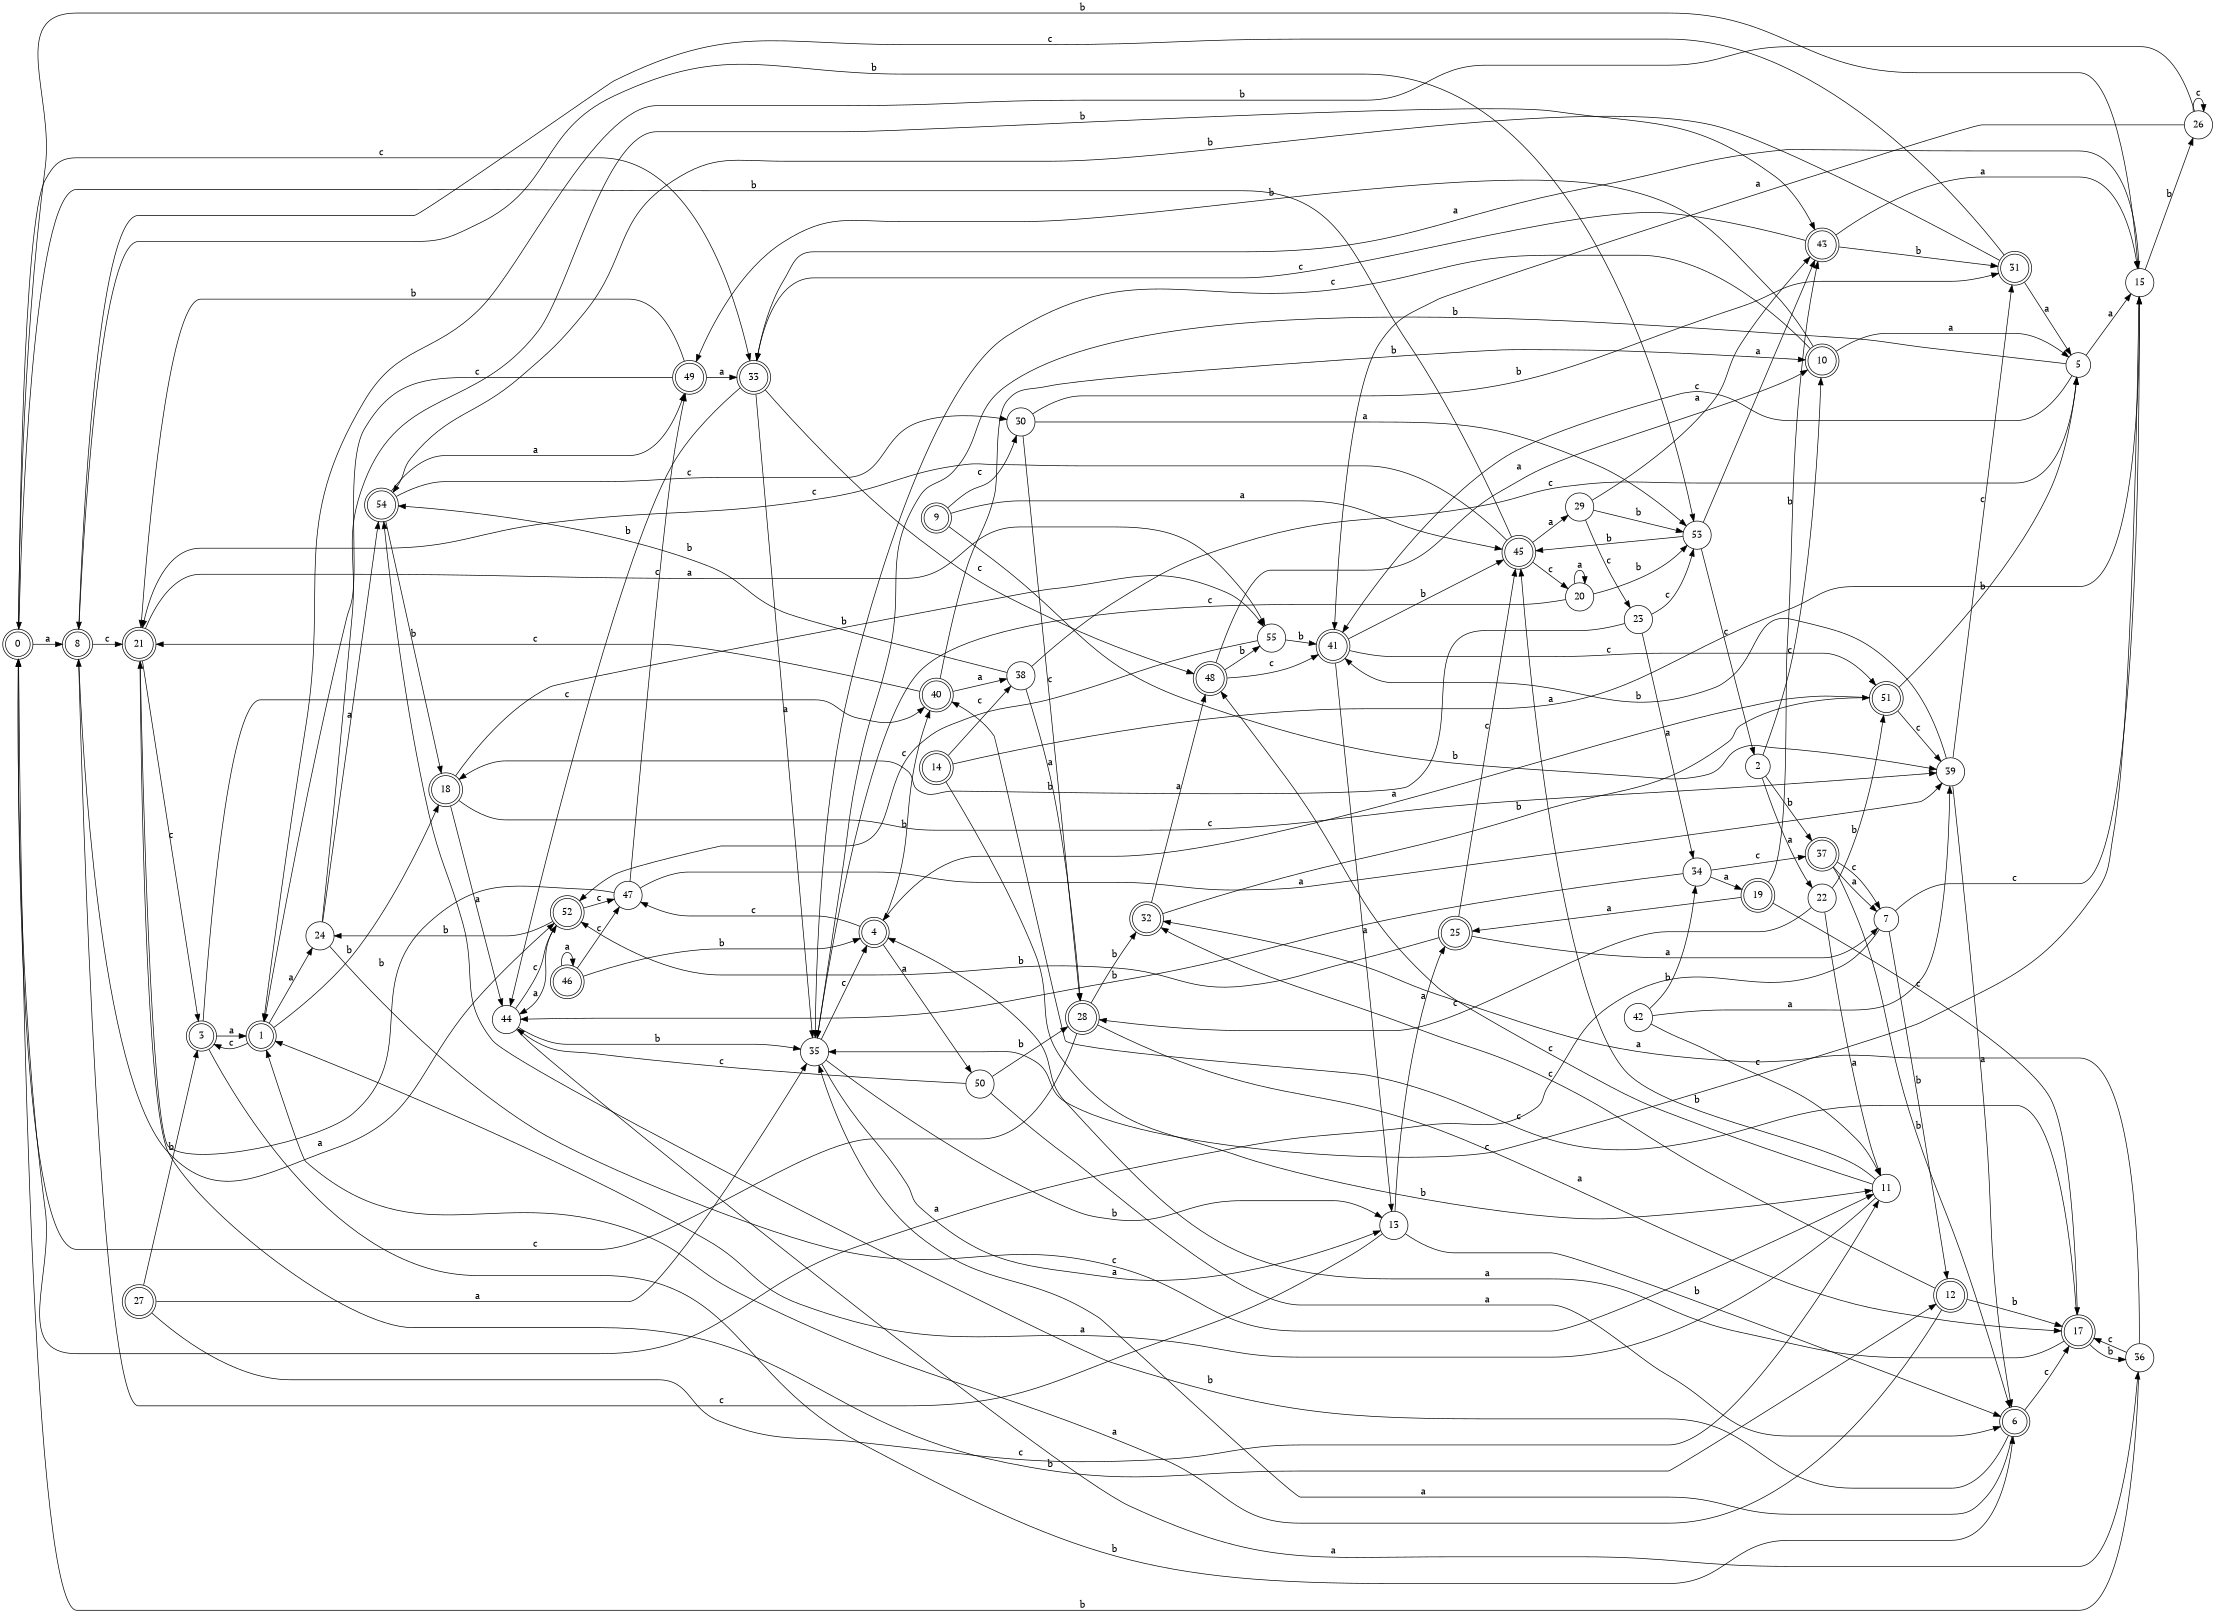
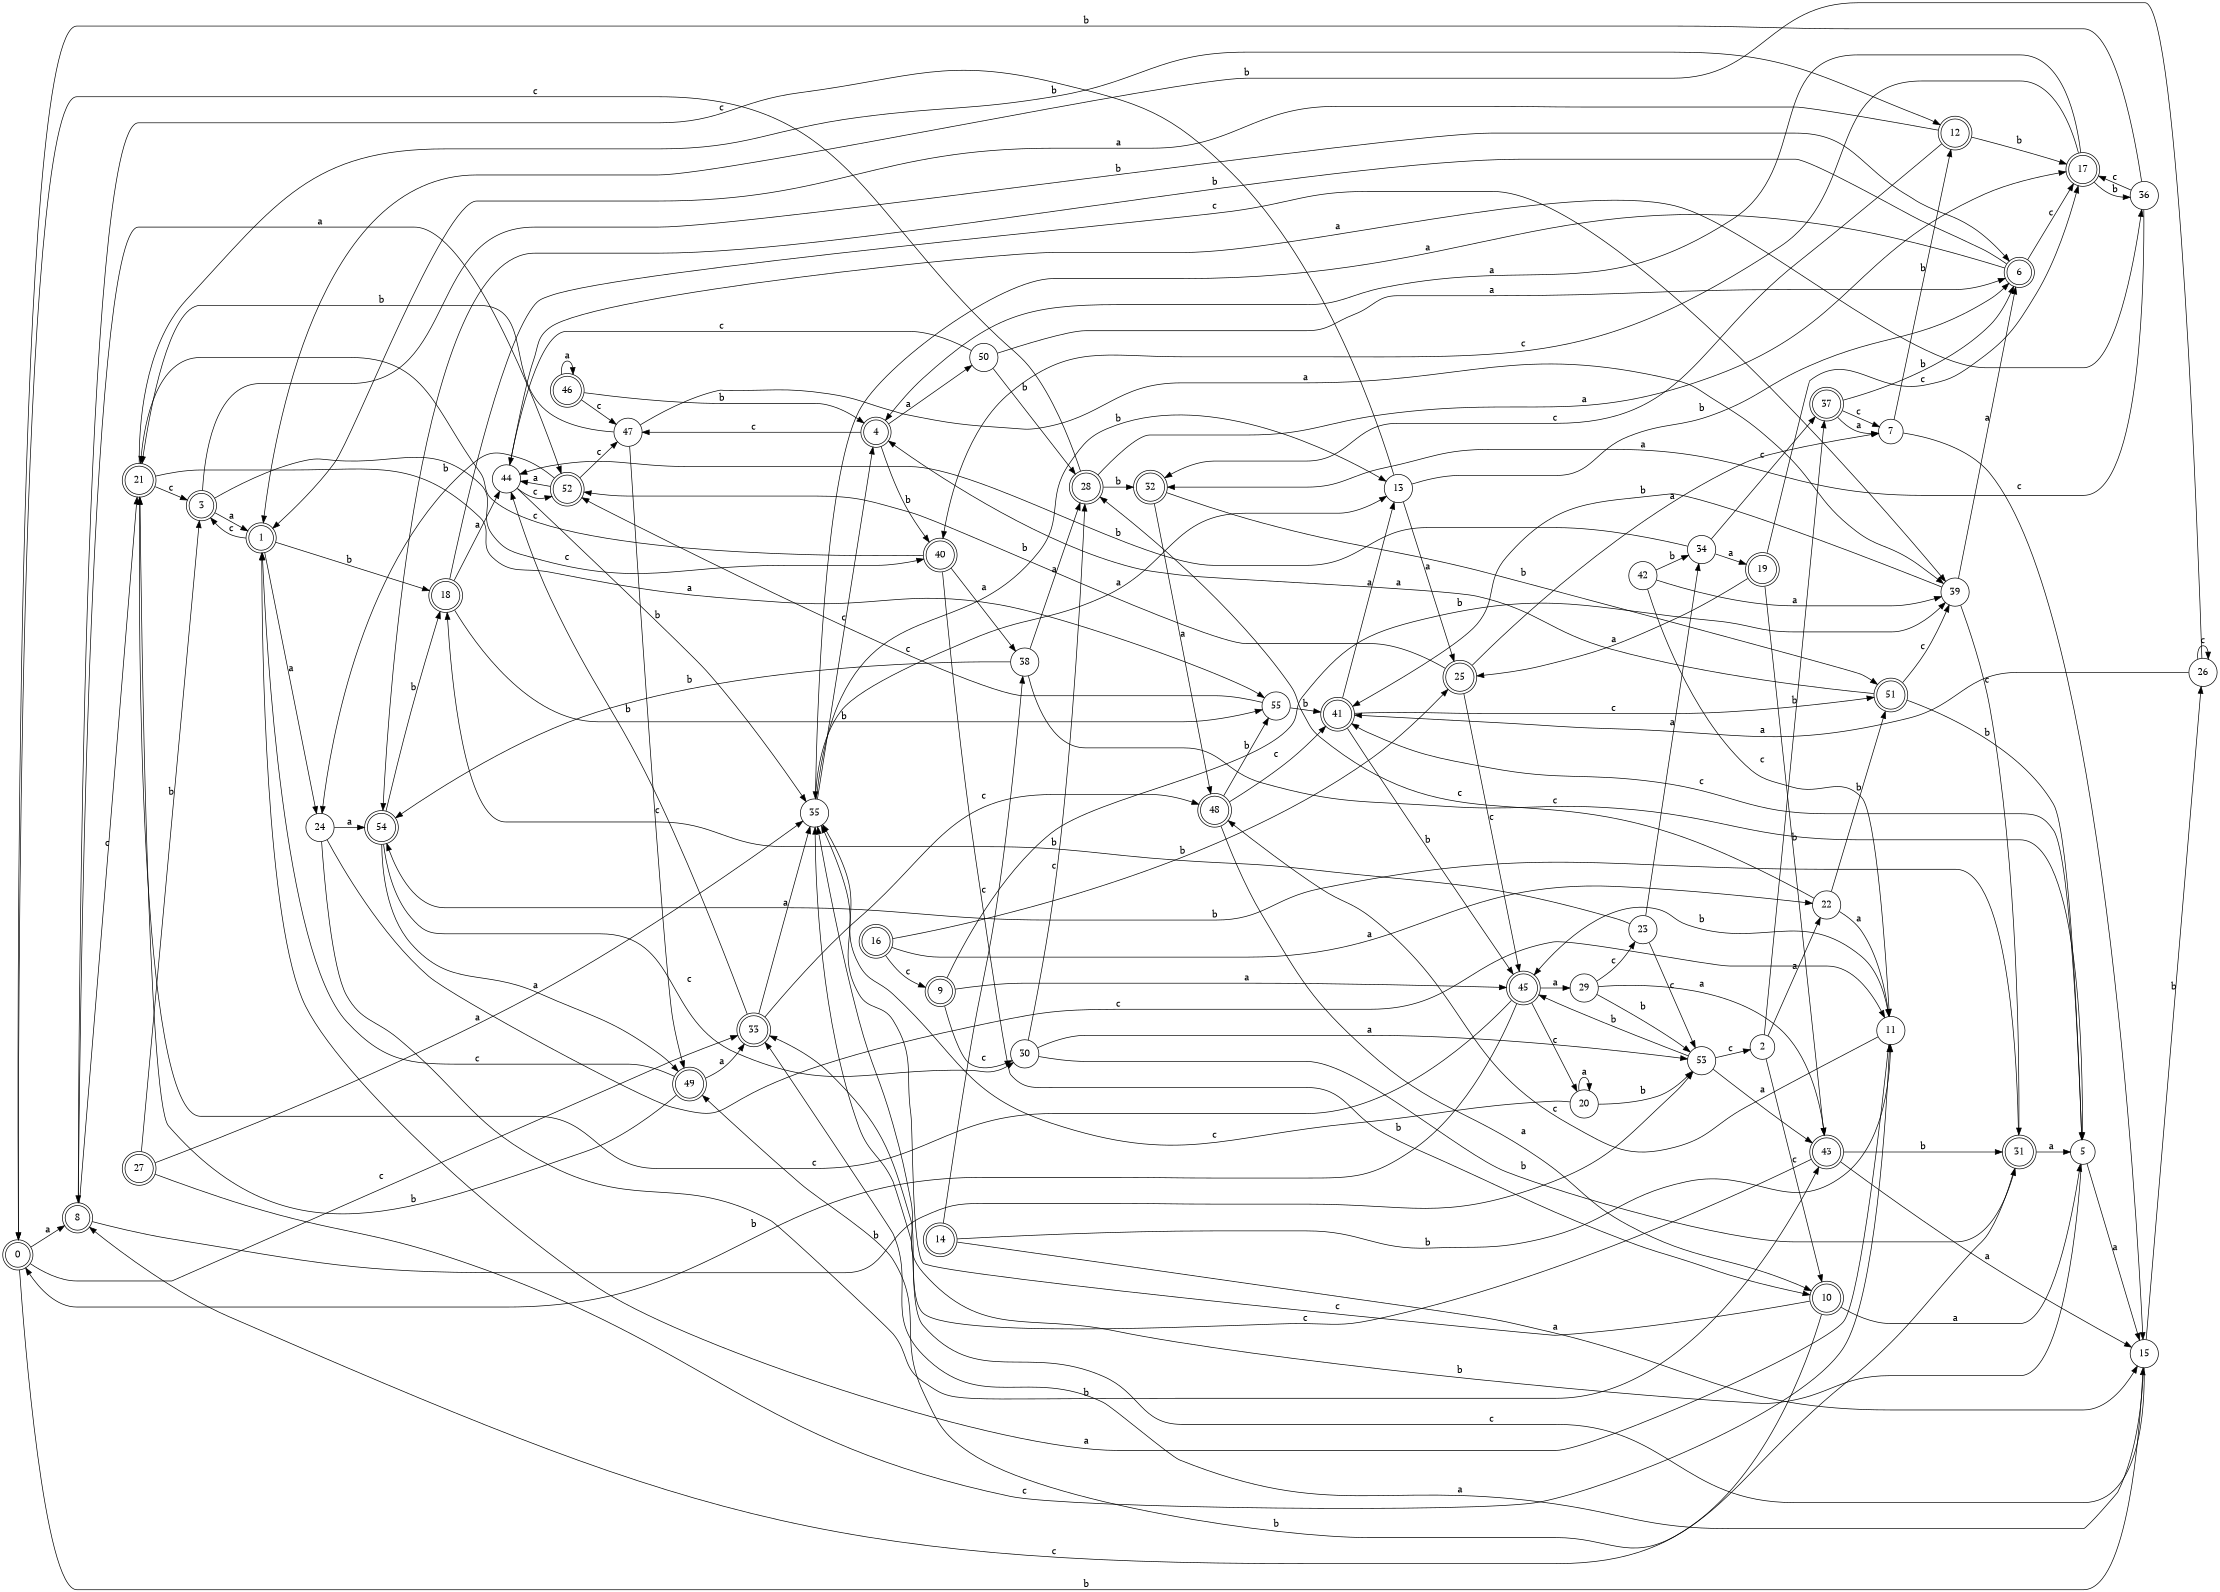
node "16": added
edge "7" -> "0": removed, label "a"
